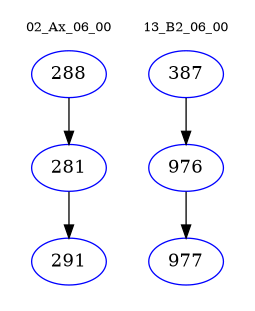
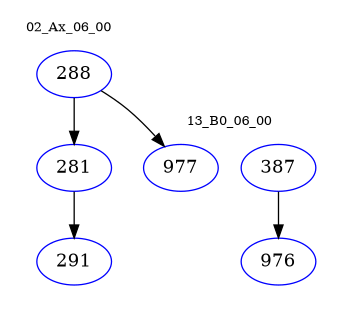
cluster "13_B2_06_00": label "13_B2_06_00" -> "13_B0_06_00"
edge "976" -> "977": now "288" -> "977"
